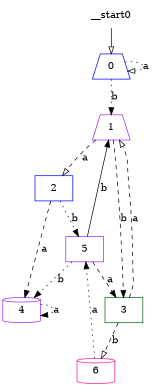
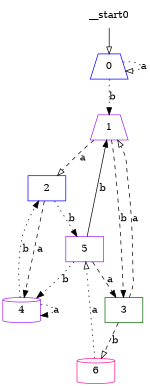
edge "4" -> "2": added, label "b"
edge "6" -> "5": arrowhead normal -> onormal
